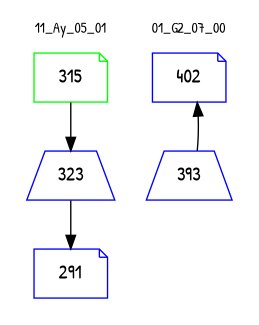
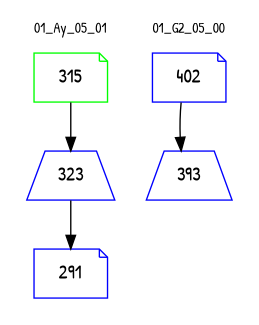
cluster "11_Ay_05_01": label "11_Ay_05_01" -> "01_Ay_05_01"
cluster "01_G2_07_00": label "01_G2_07_00" -> "01_G2_05_00"
edge "393" -> "402": reversed
